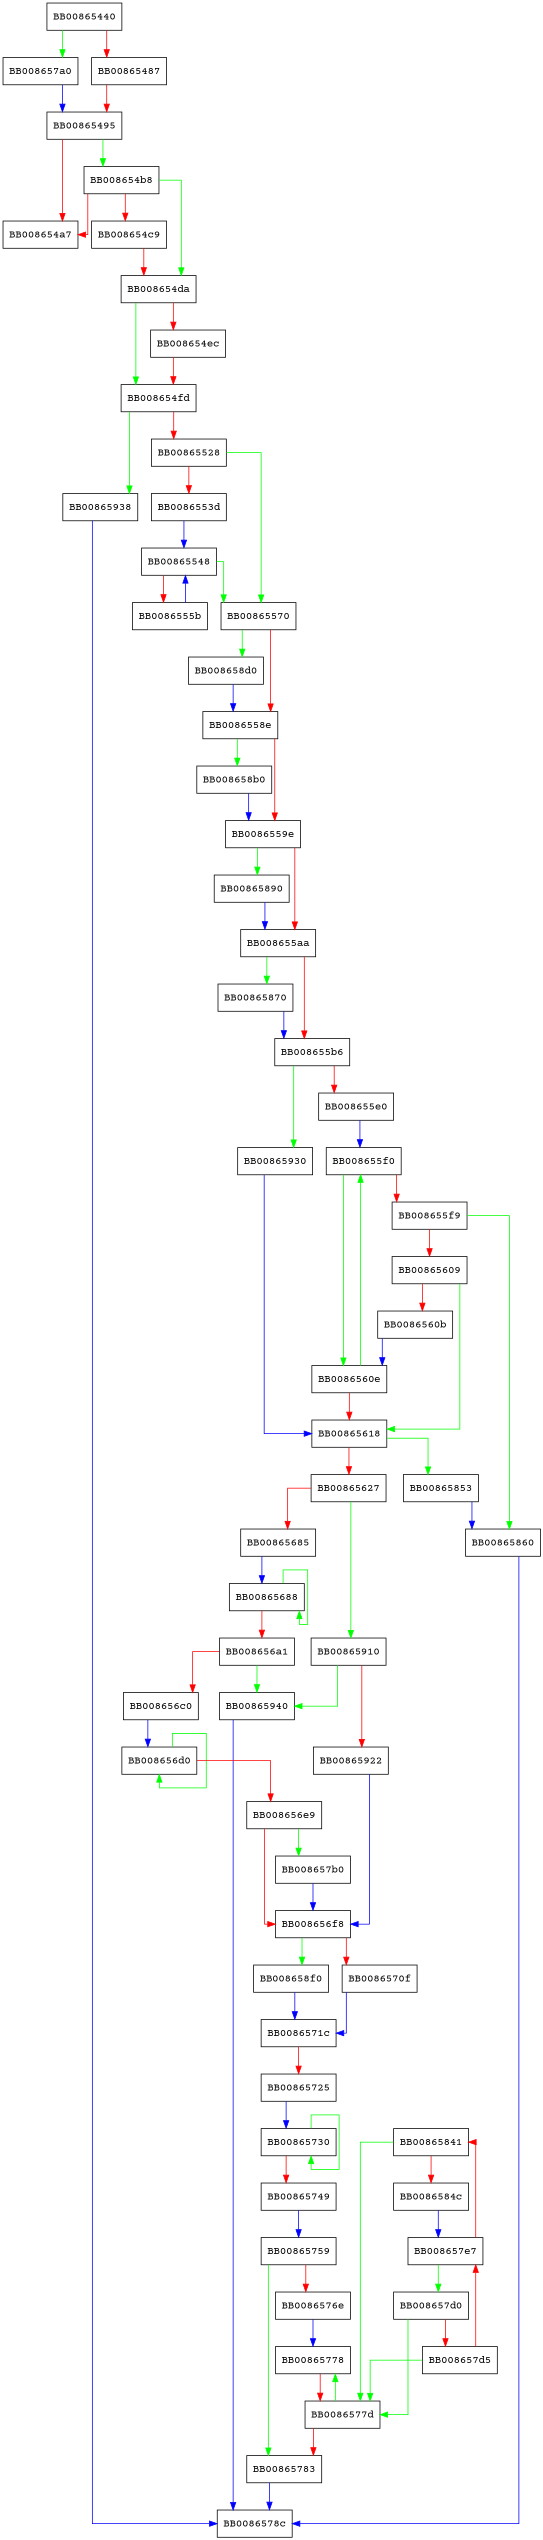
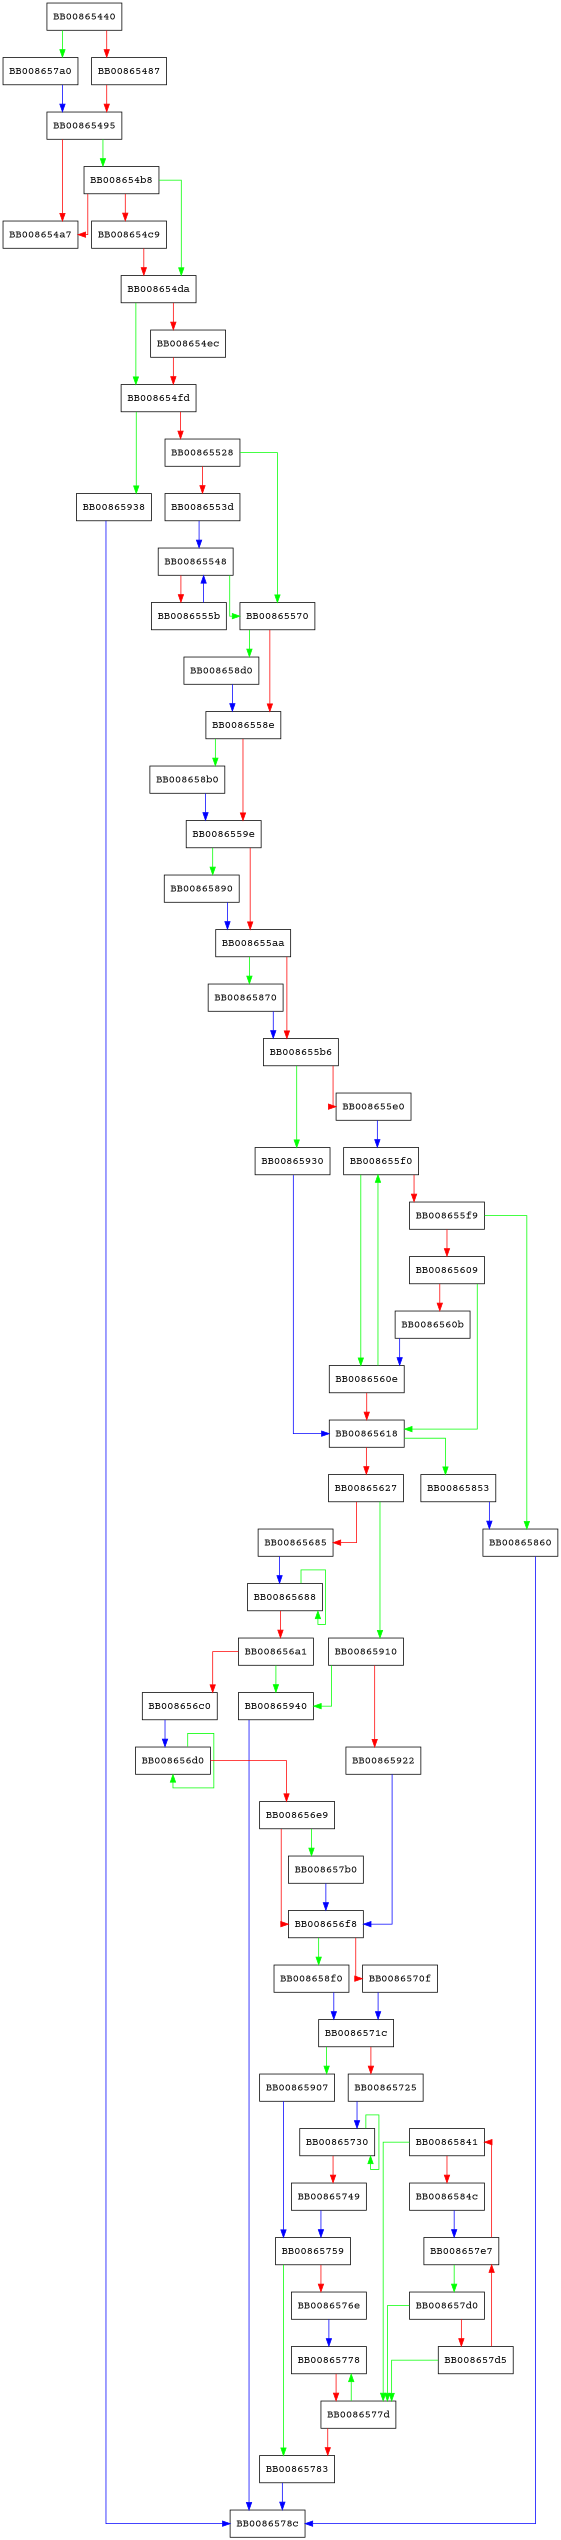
node "BB00865907": added
